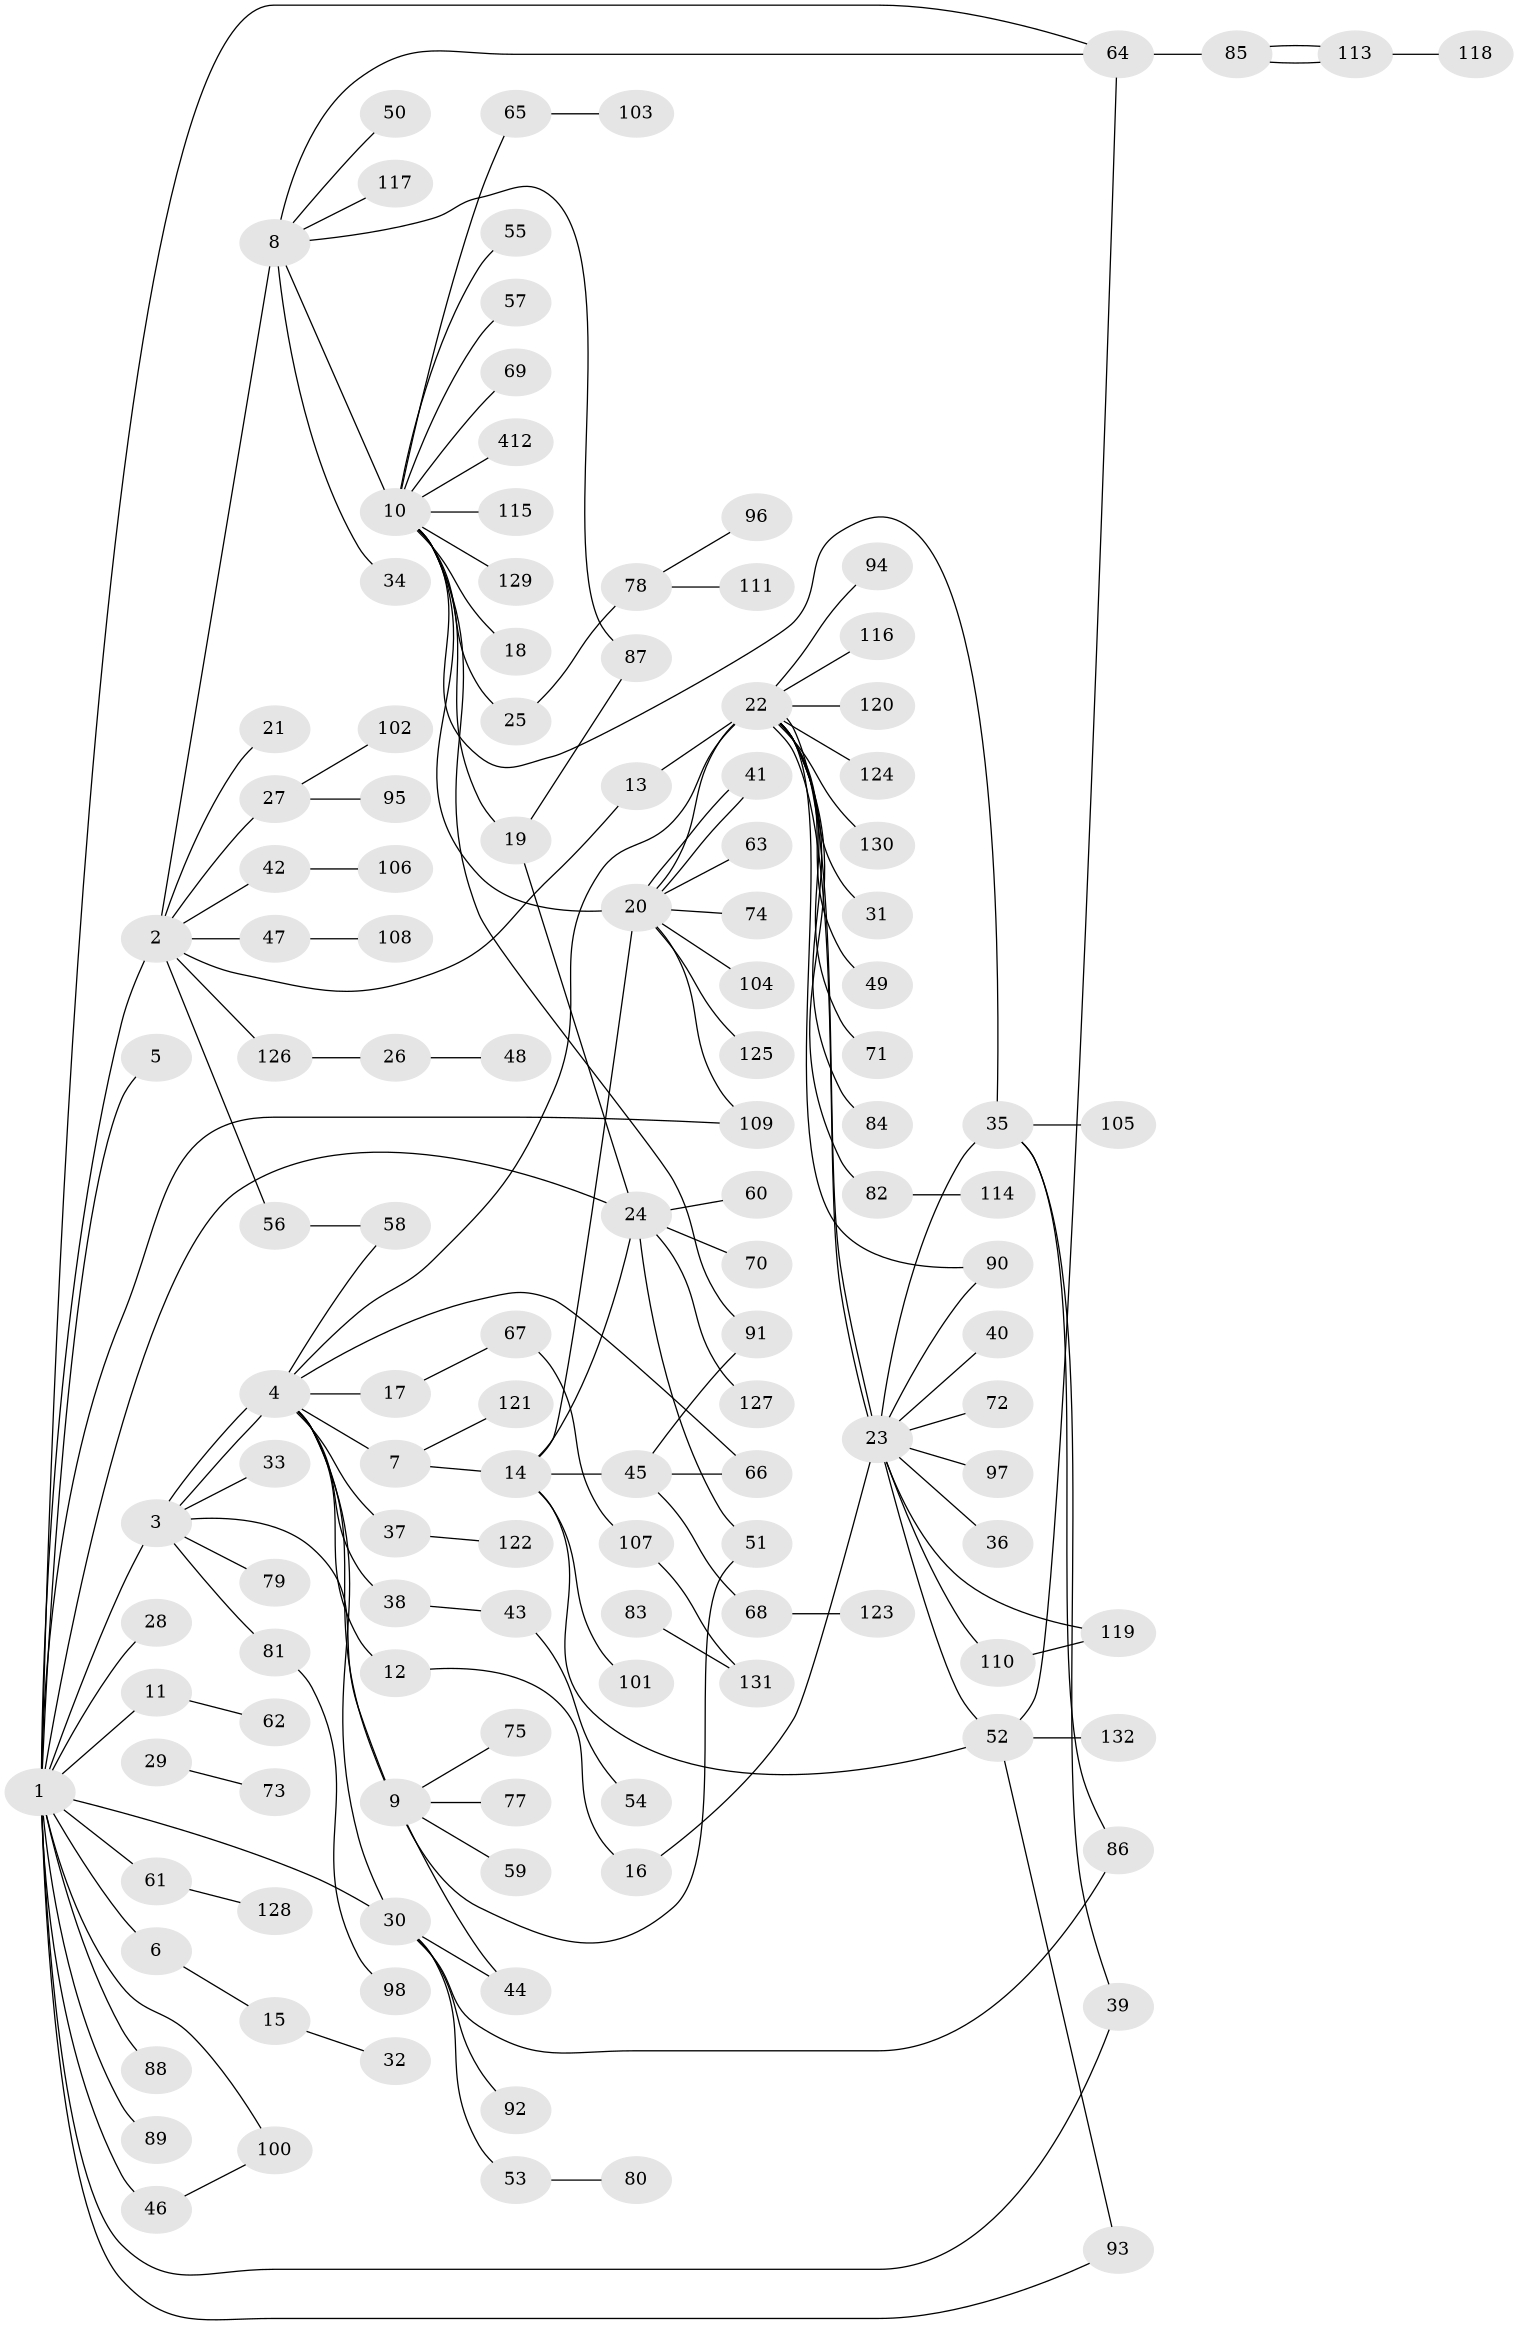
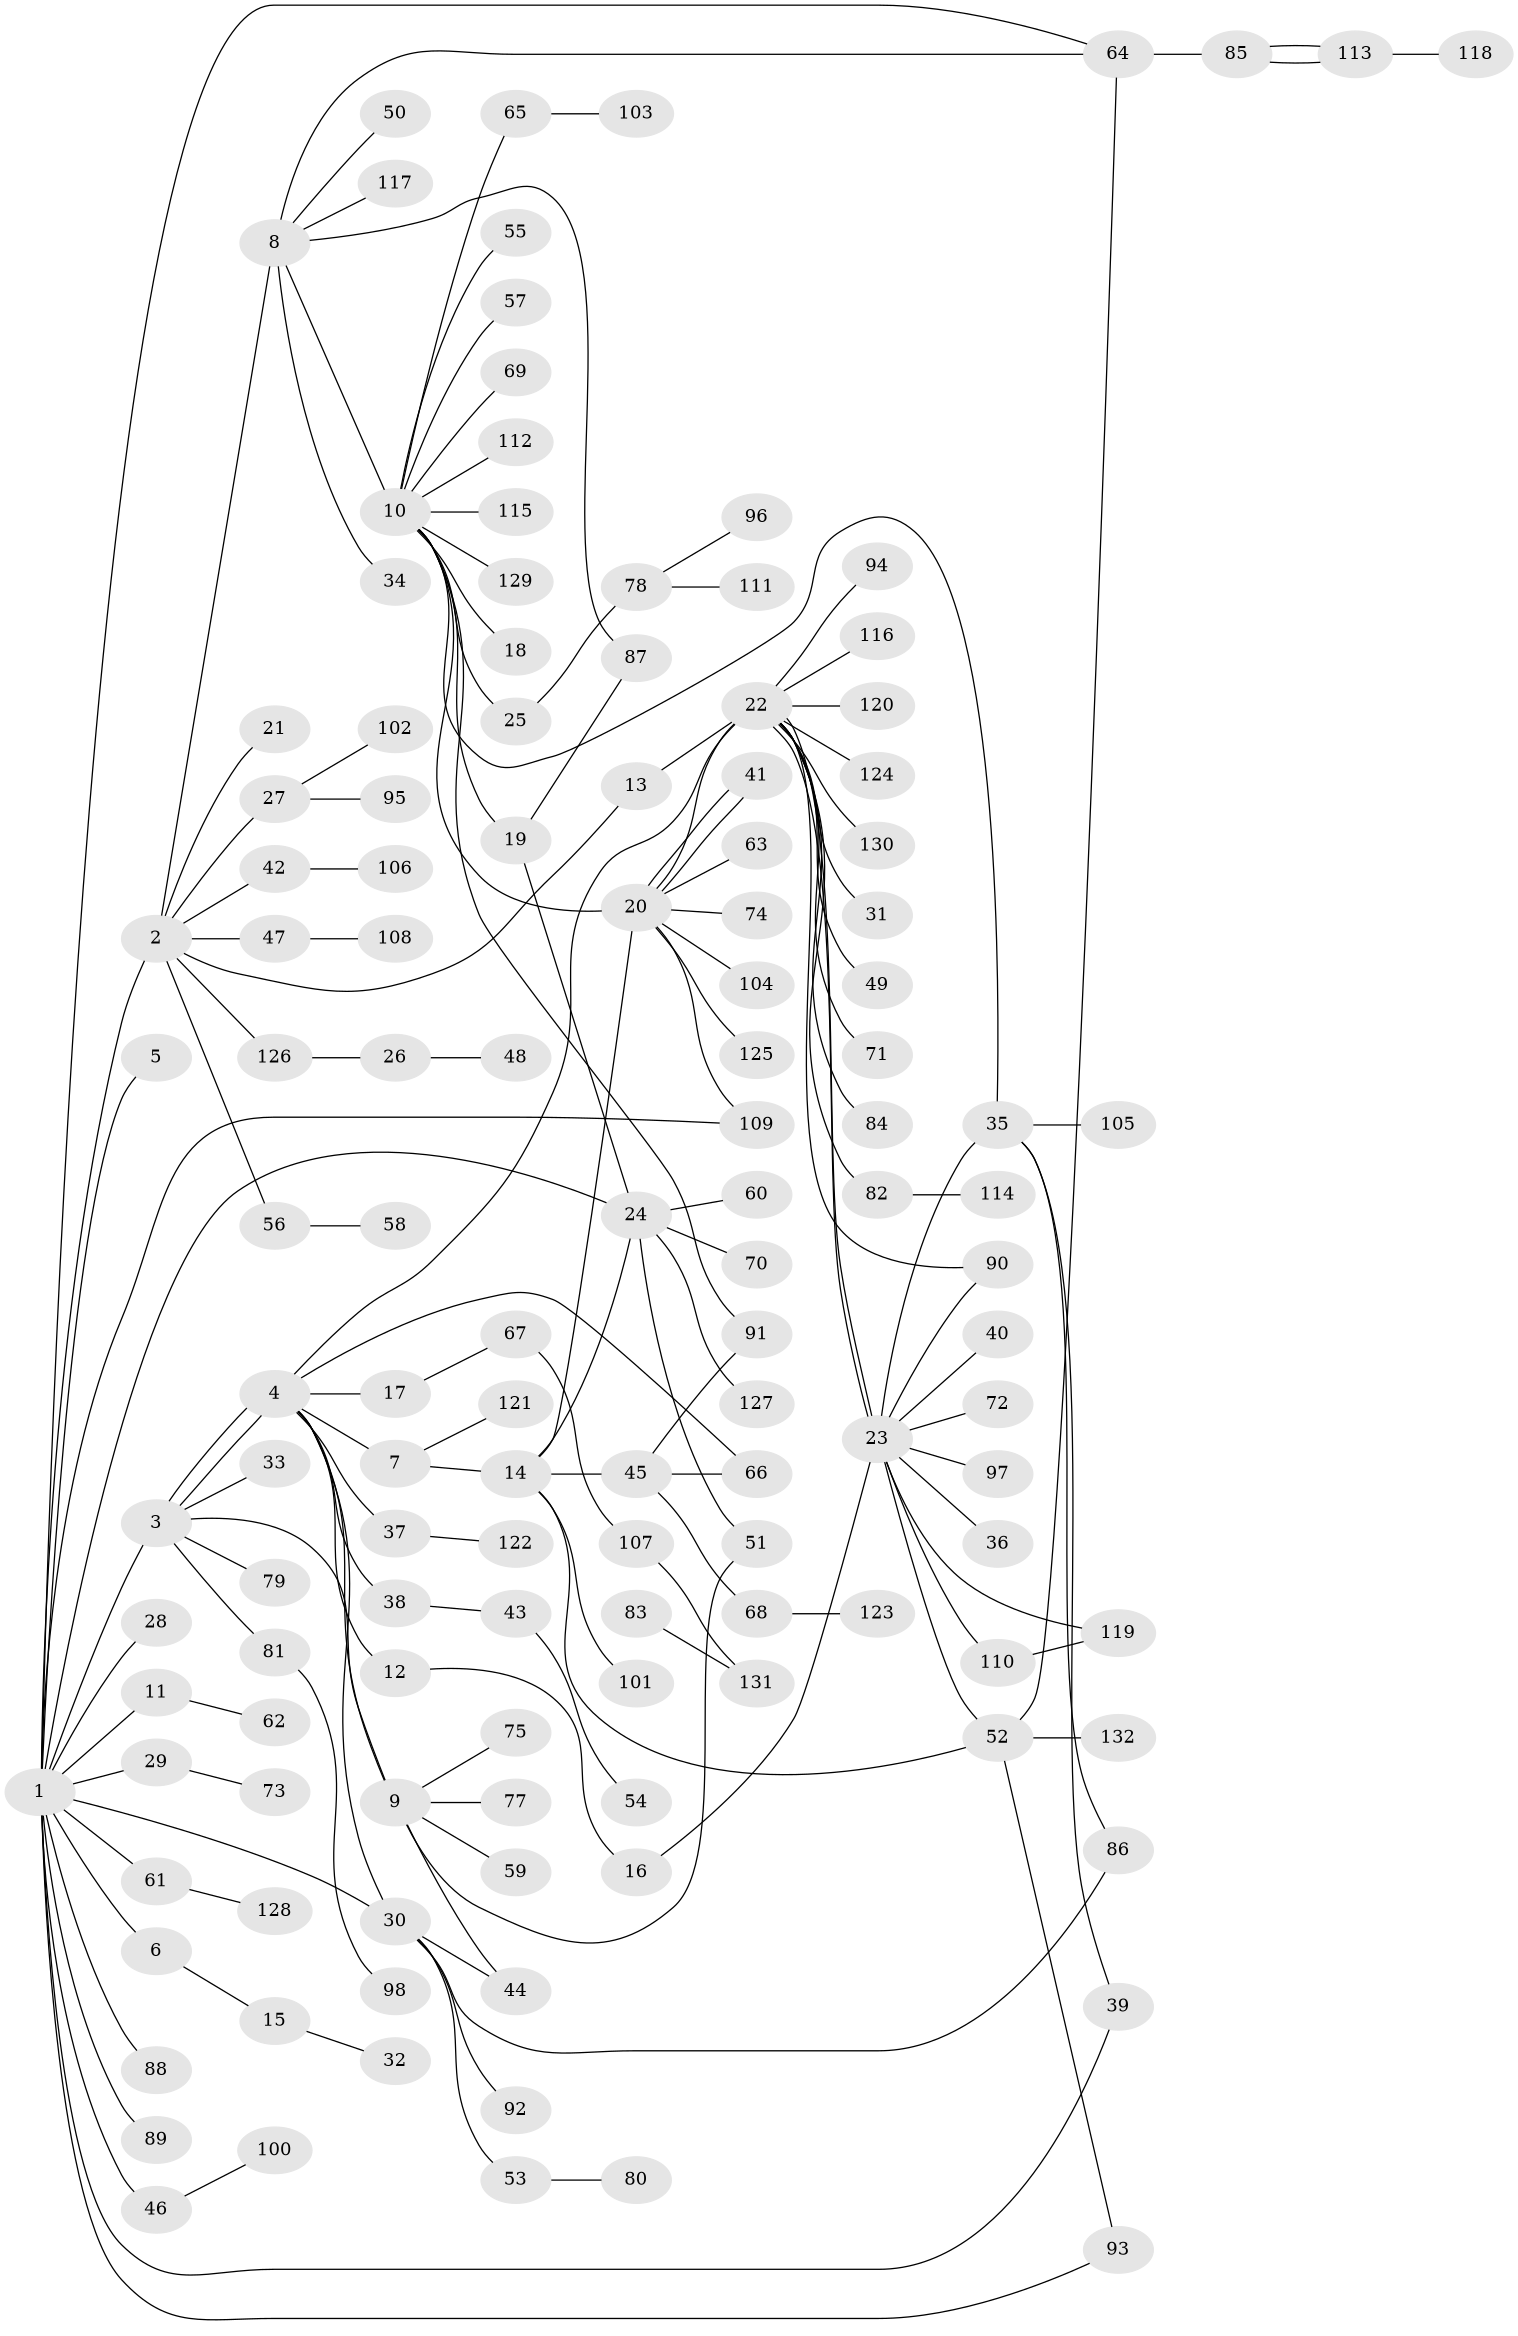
node "412": label "412" -> "112"
edge "58" -- "4": removed
edge "1" -- "100": now "1" -- "29"
